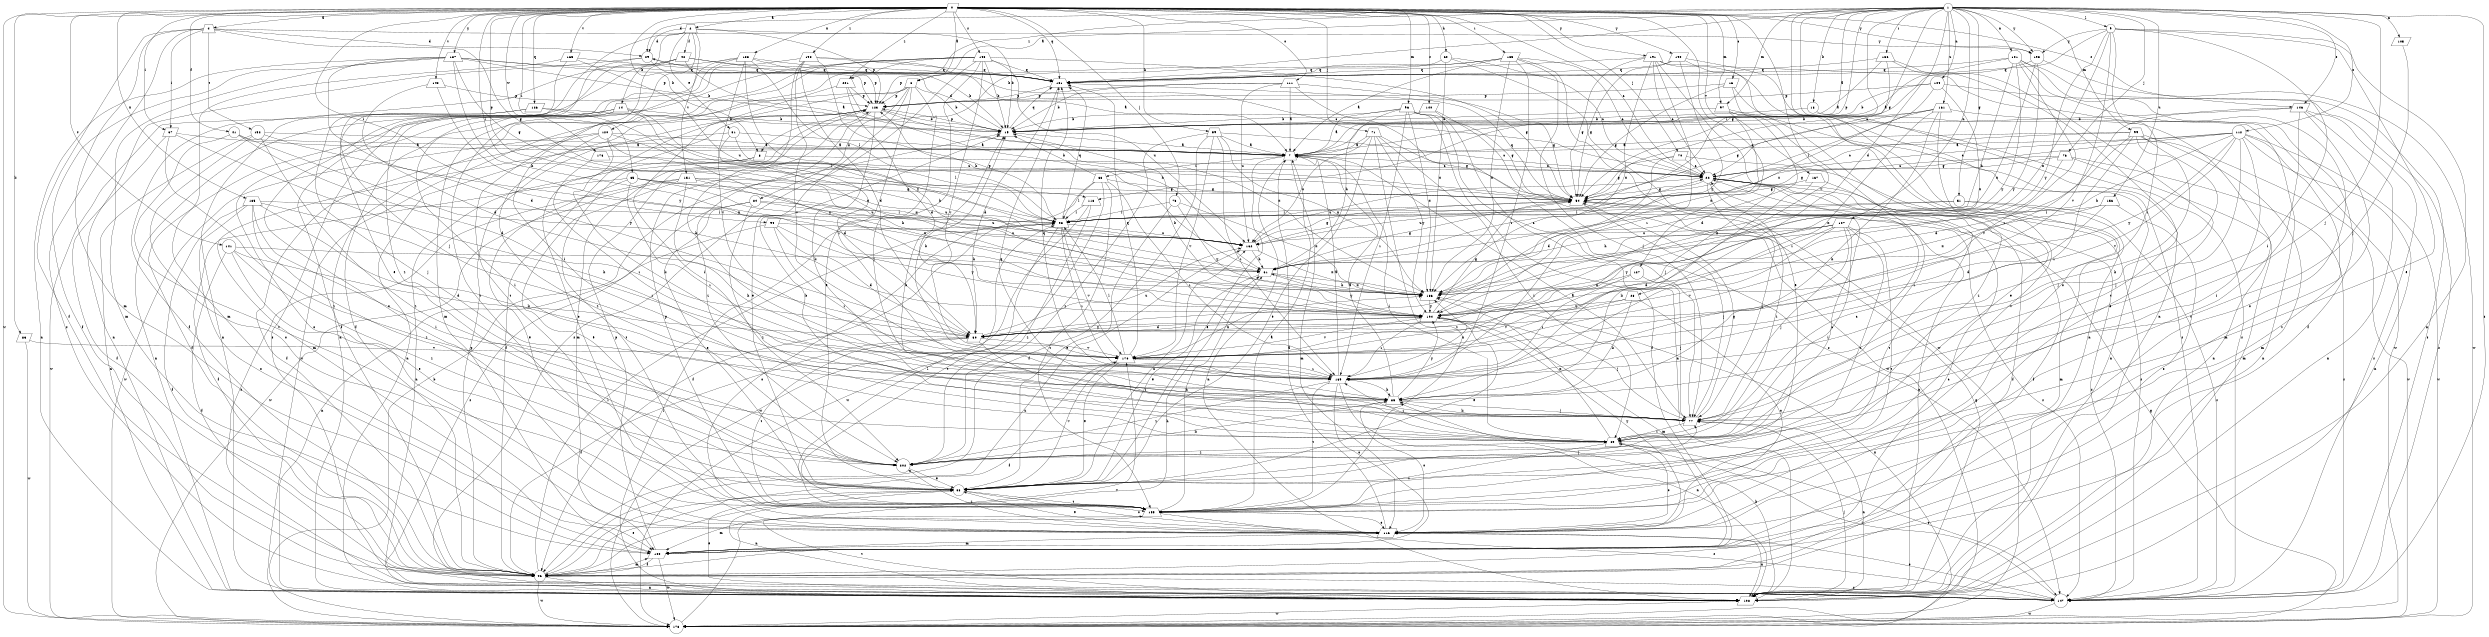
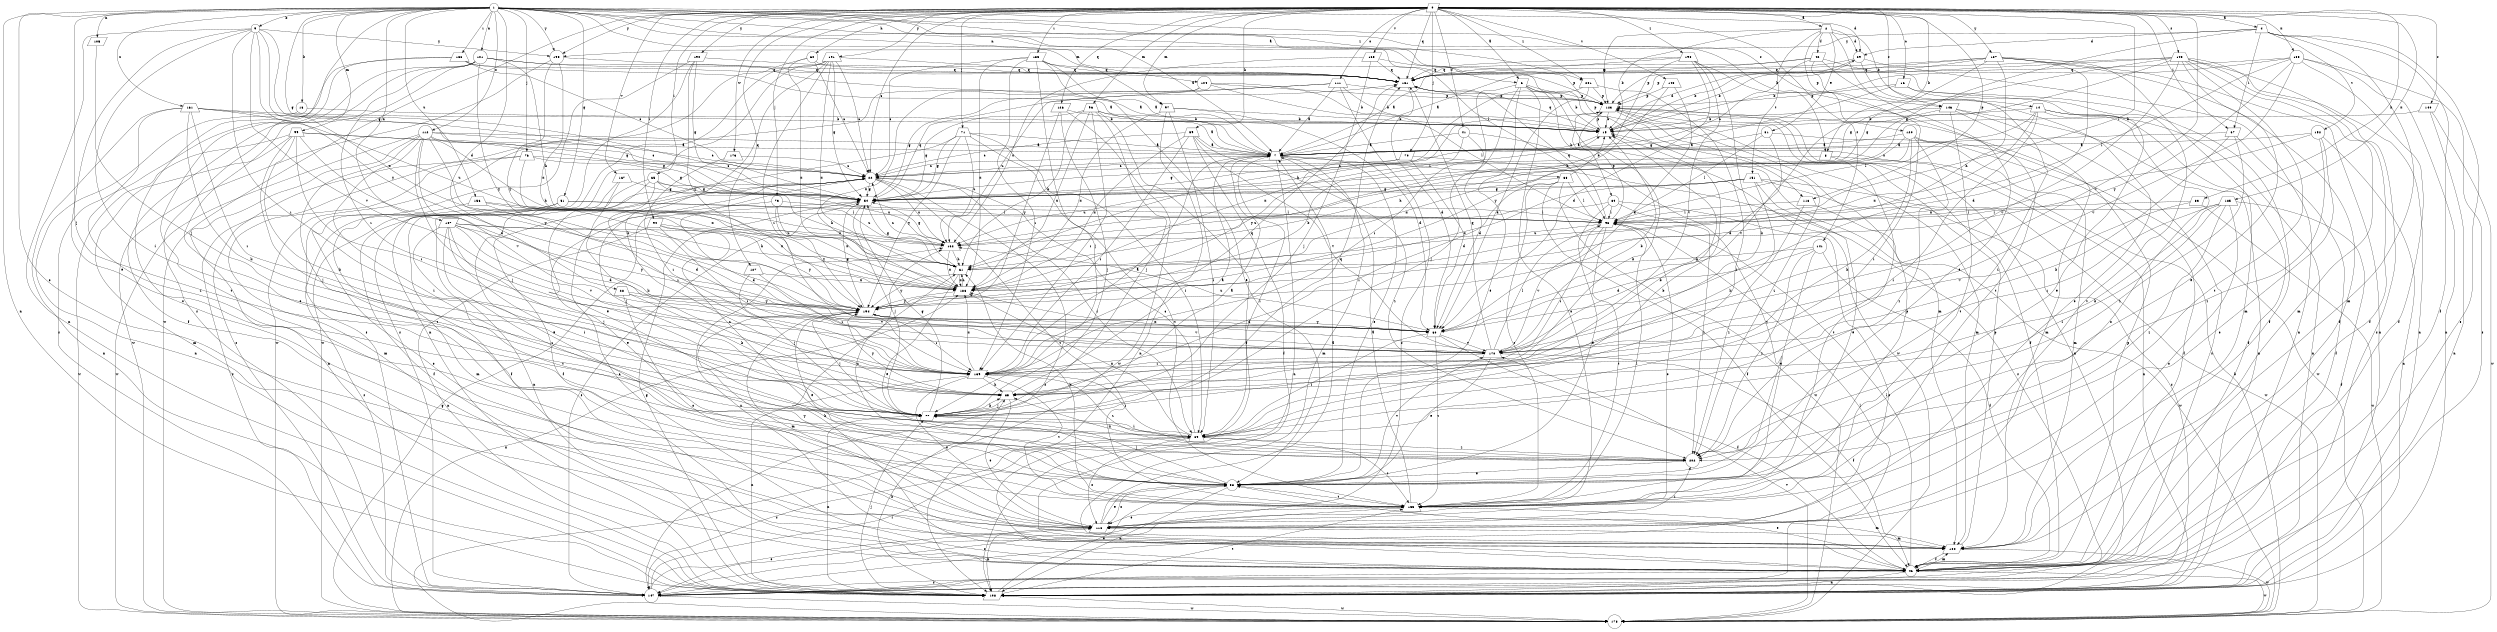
edge "1" -> "9": label "l" -> "b"
node "183": shape parallelogram -> circle
edge "83" -> "93": added, label "l"
node "93": shape trapezium -> parallelogram
node "127": shape circle -> trapezium
